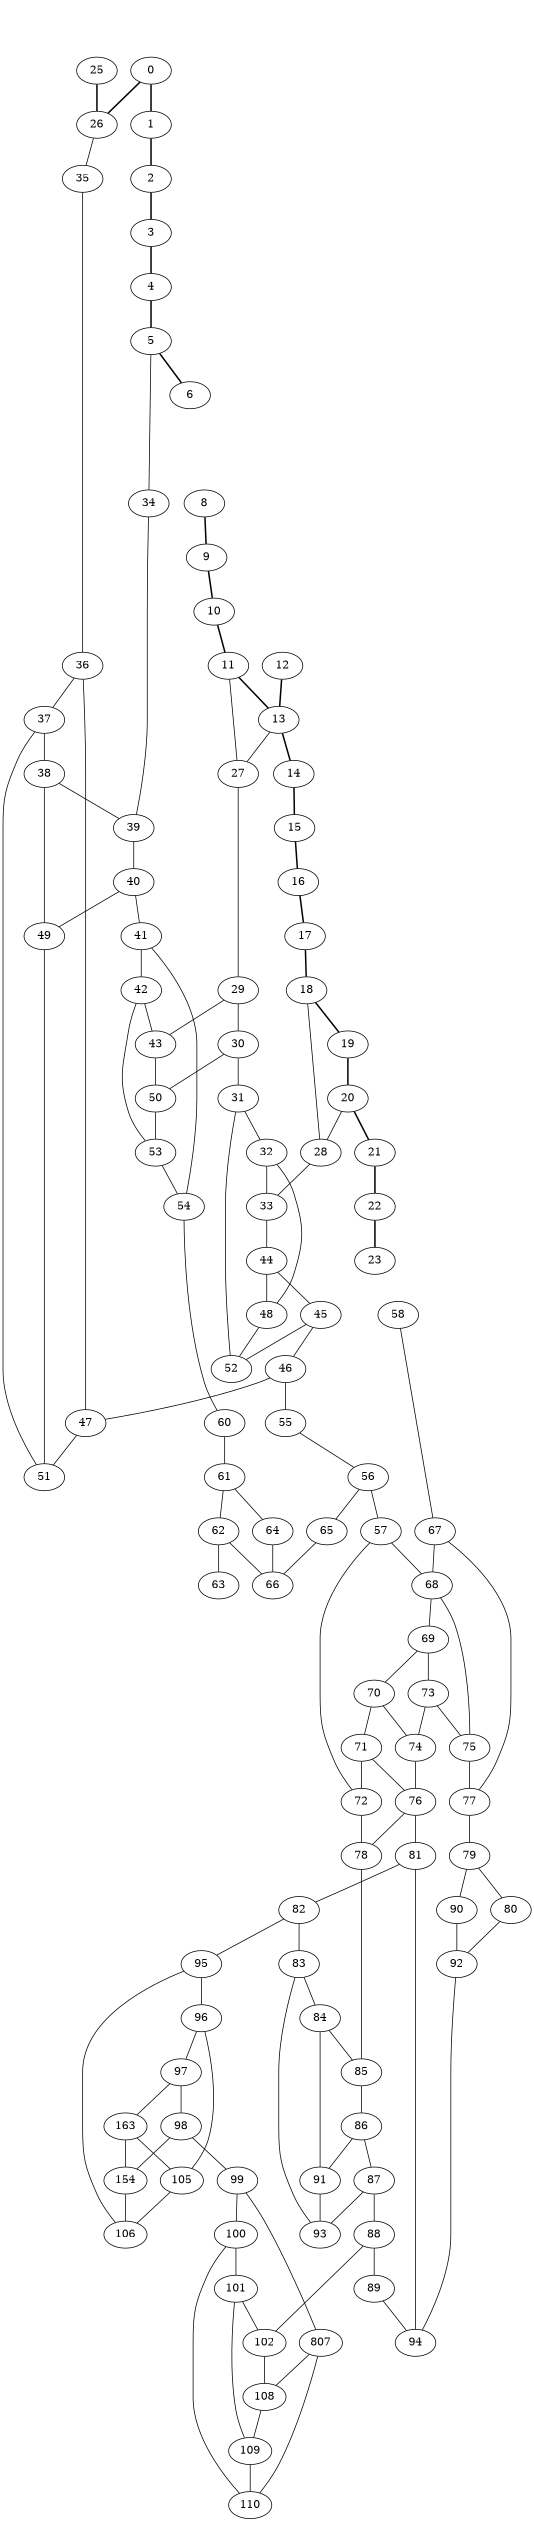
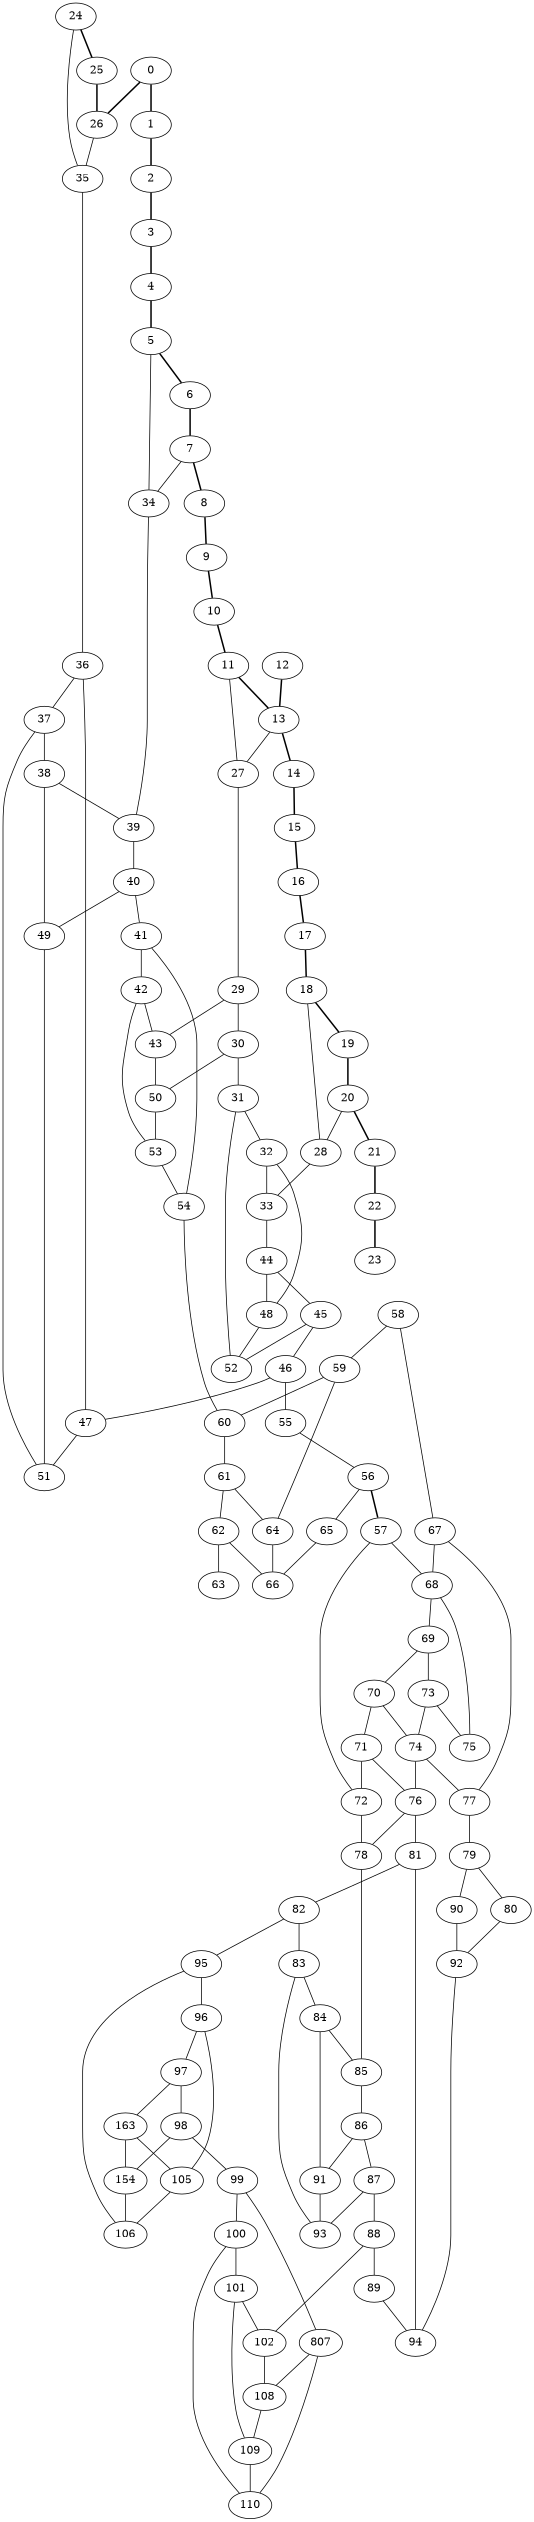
node "24": added
node "7": added
node "59": added
edge "56" -- "57": style solid -> bold
edge "75" -- "77": now "74" -- "77"
